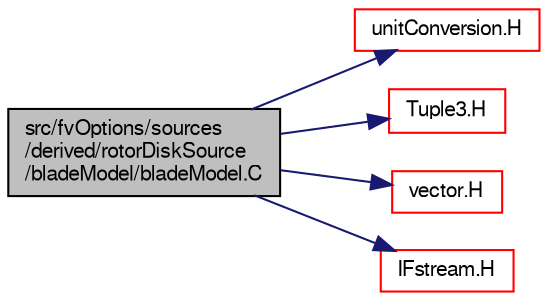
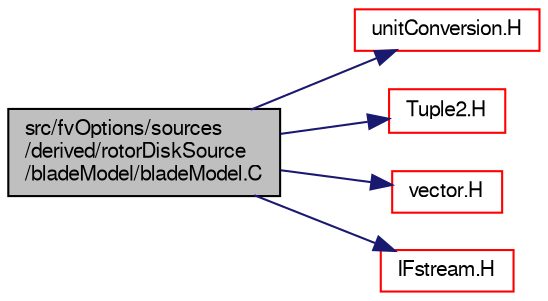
node "Tuple3.H": label "Tuple3.H" -> "Tuple2.H"
